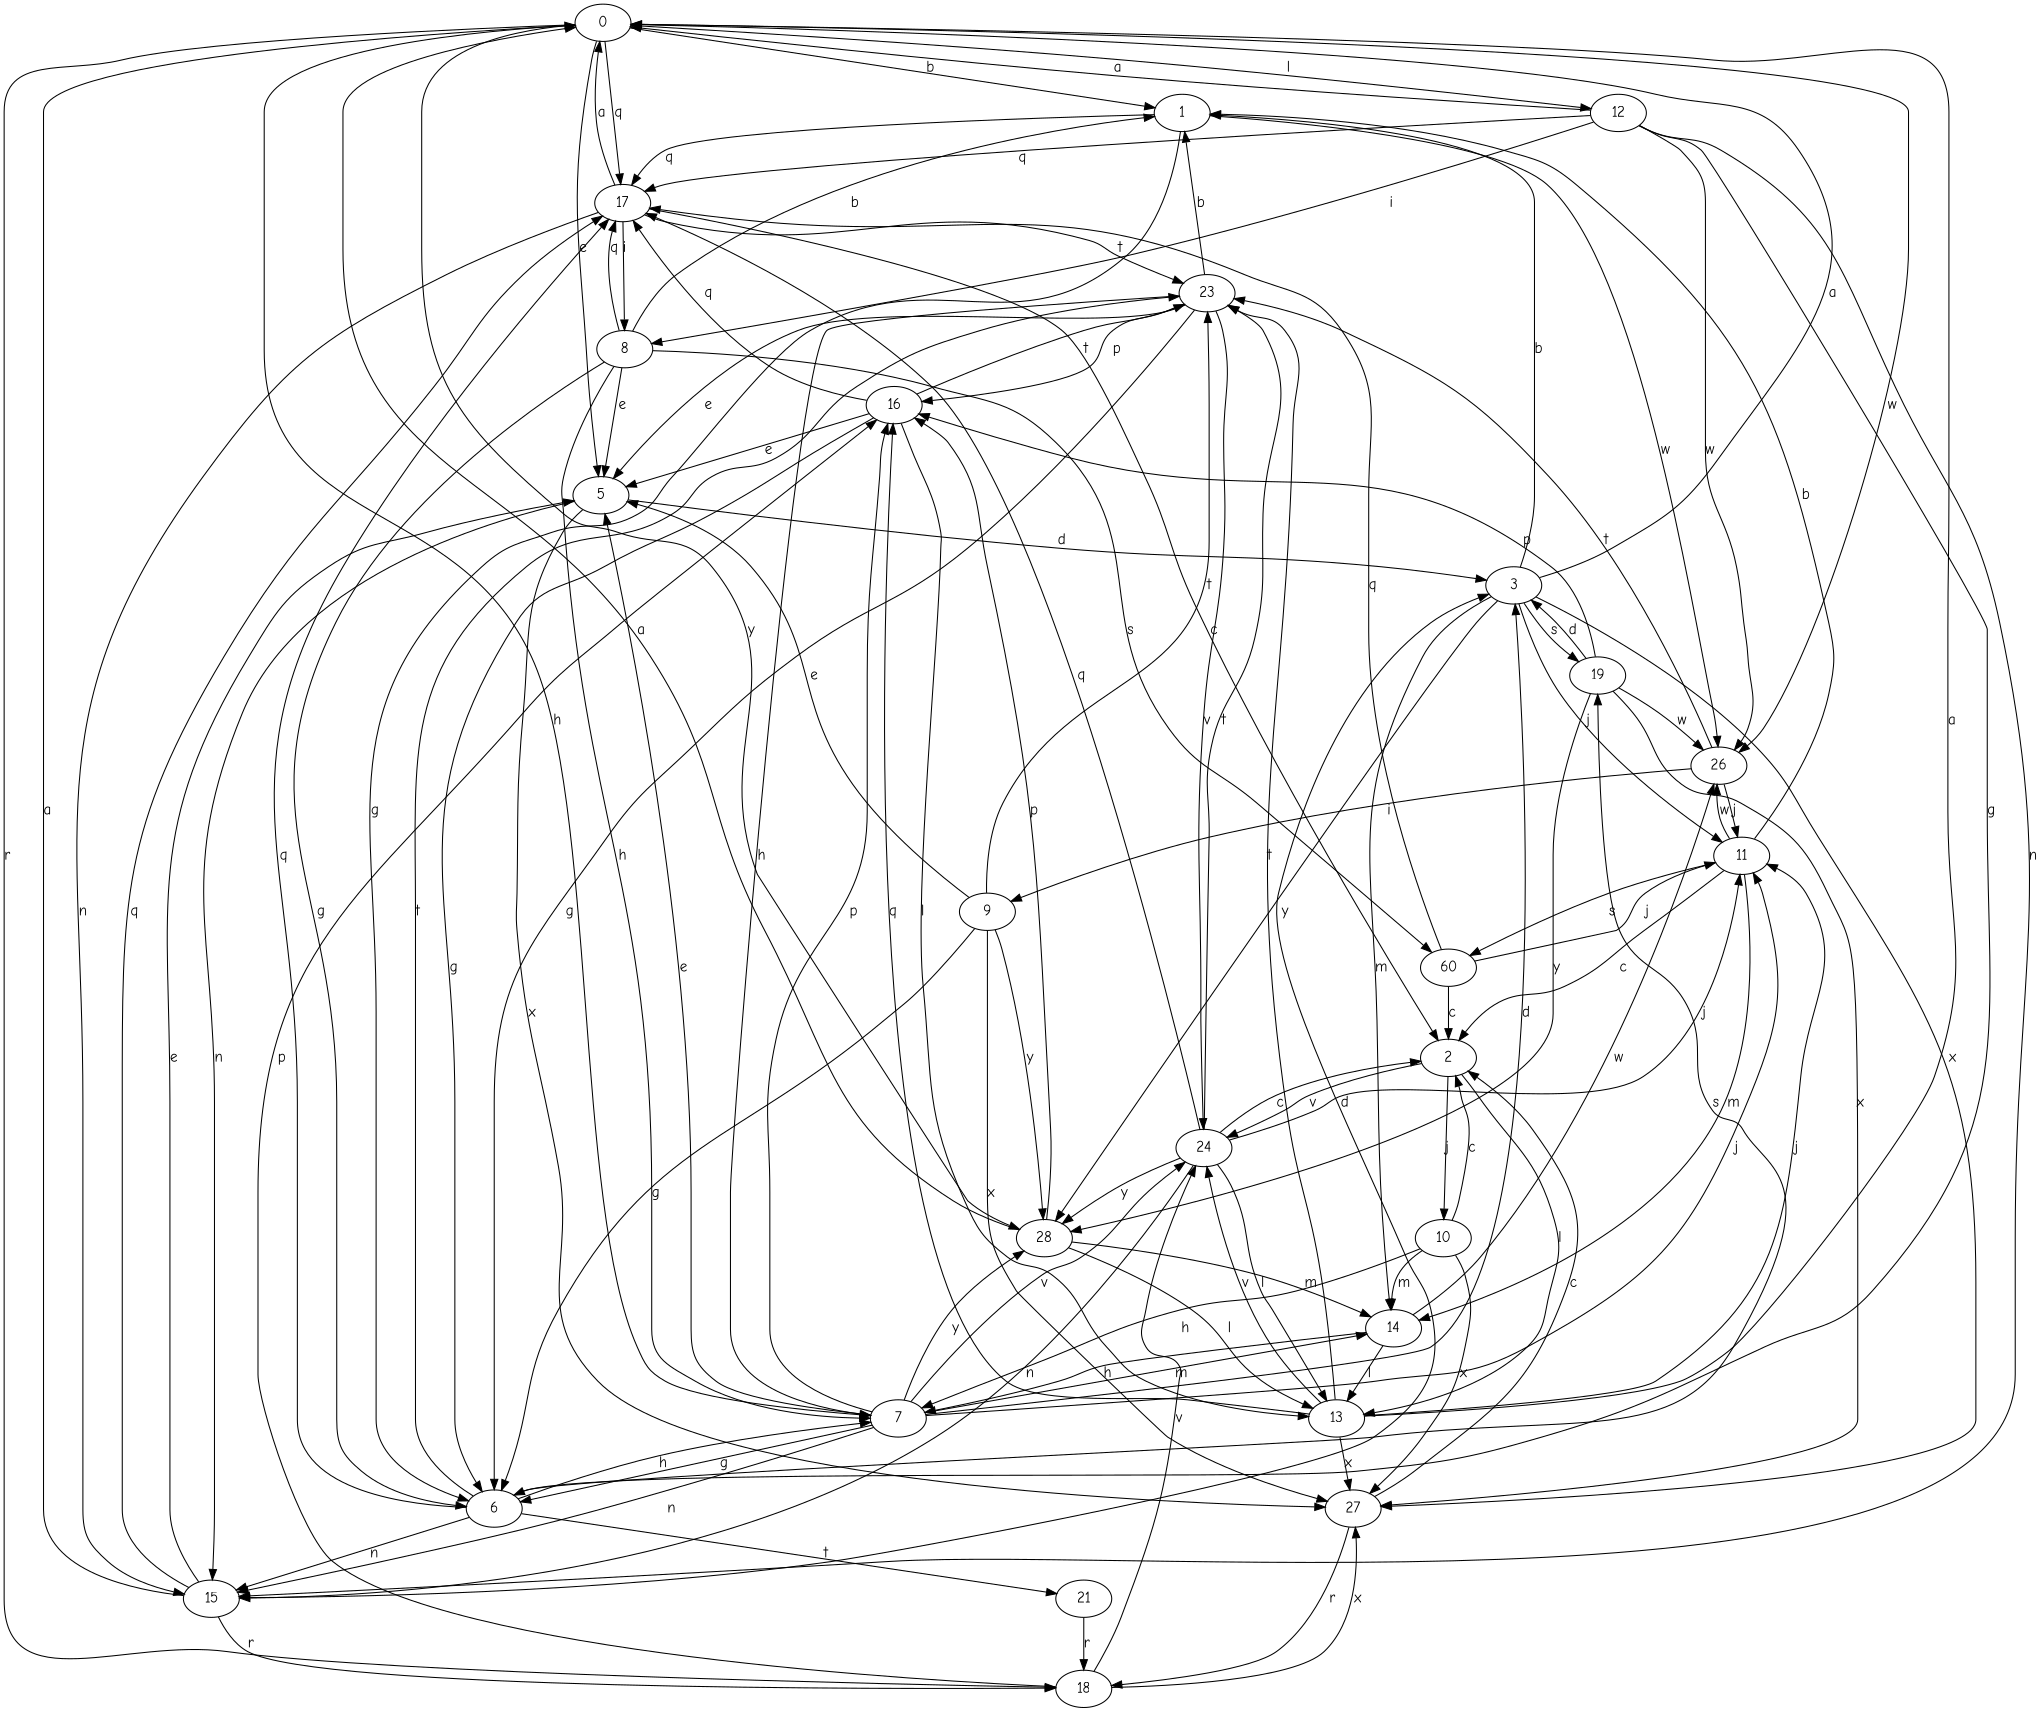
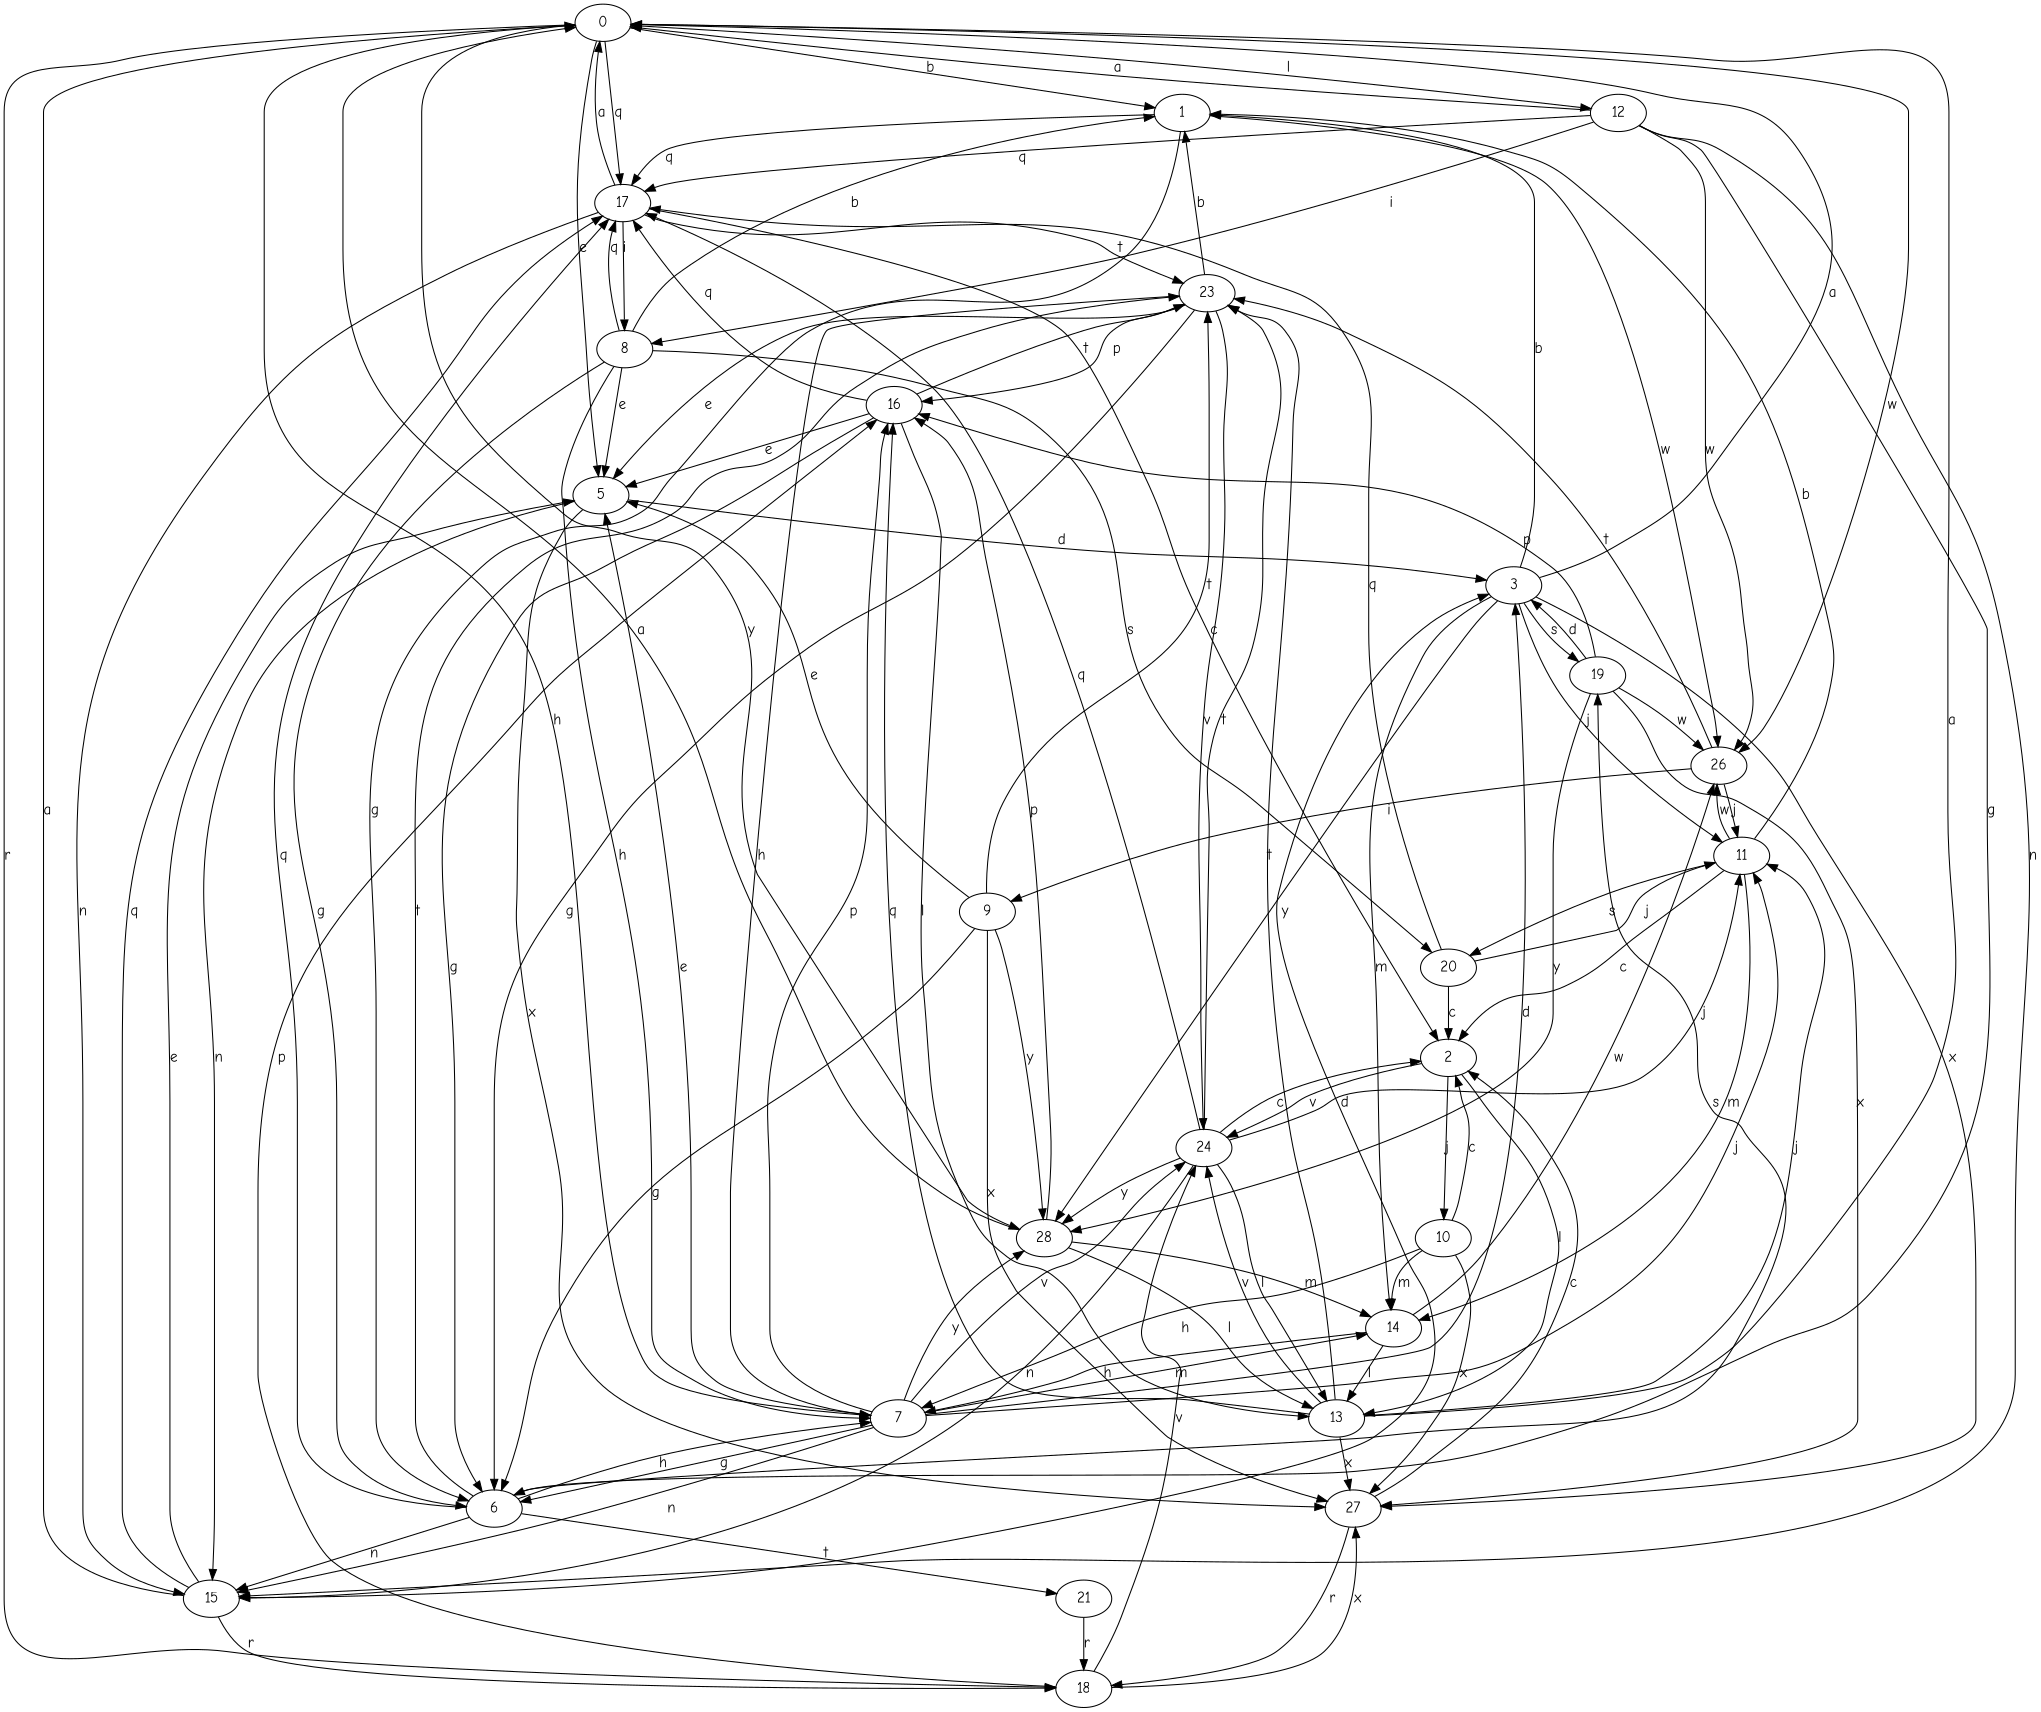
node "60": label "60" -> "20"
